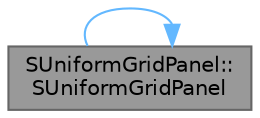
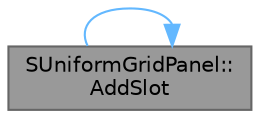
node "SUniformGridPanel:: SUniformGridPanel": label "SUniformGridPanel:: SUniformGridPanel" -> "SUniformGridPanel:: AddSlot"
